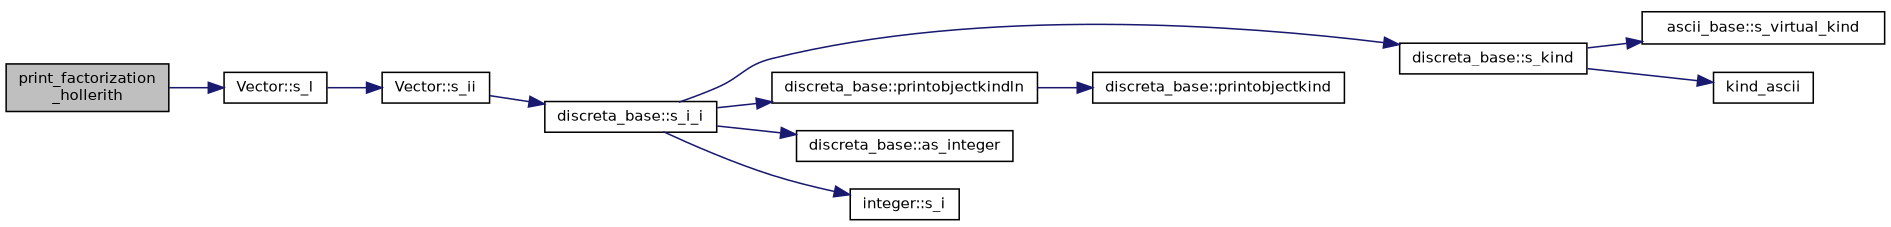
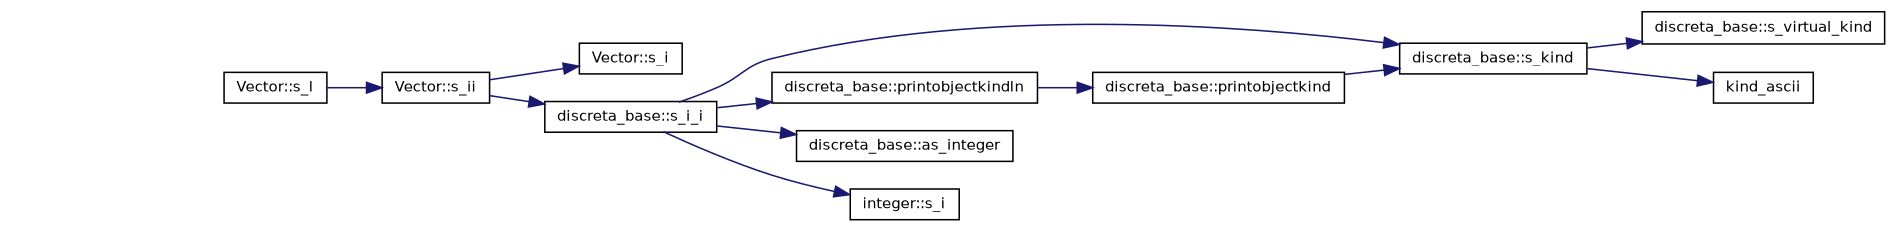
node "ascii_base::s_virtual_kind": label "ascii_base::s_virtual_kind" -> "discreta_base::s_virtual_kind"
node "Vector::s_i": added
edge "discreta_base::printobjectkind" -> "discreta_base::s_kind": added
node "print_factorization _hollerith": removed
